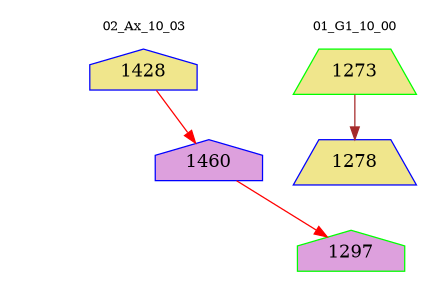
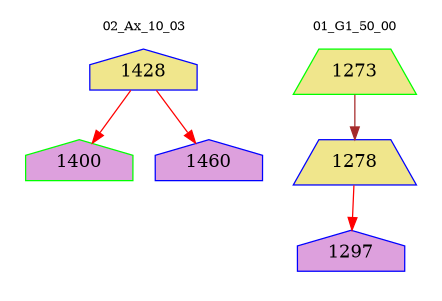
cluster "01_G1_10_00": label "01_G1_10_00" -> "01_G1_50_00"
node "1400": added
edge "1460" -> "1297": now "1278" -> "1297"
node "1297": color green -> blue
